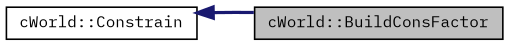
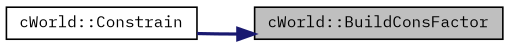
edge "cWorld::BuildConsFactor" -> "cWorld::Constrain": reversed
